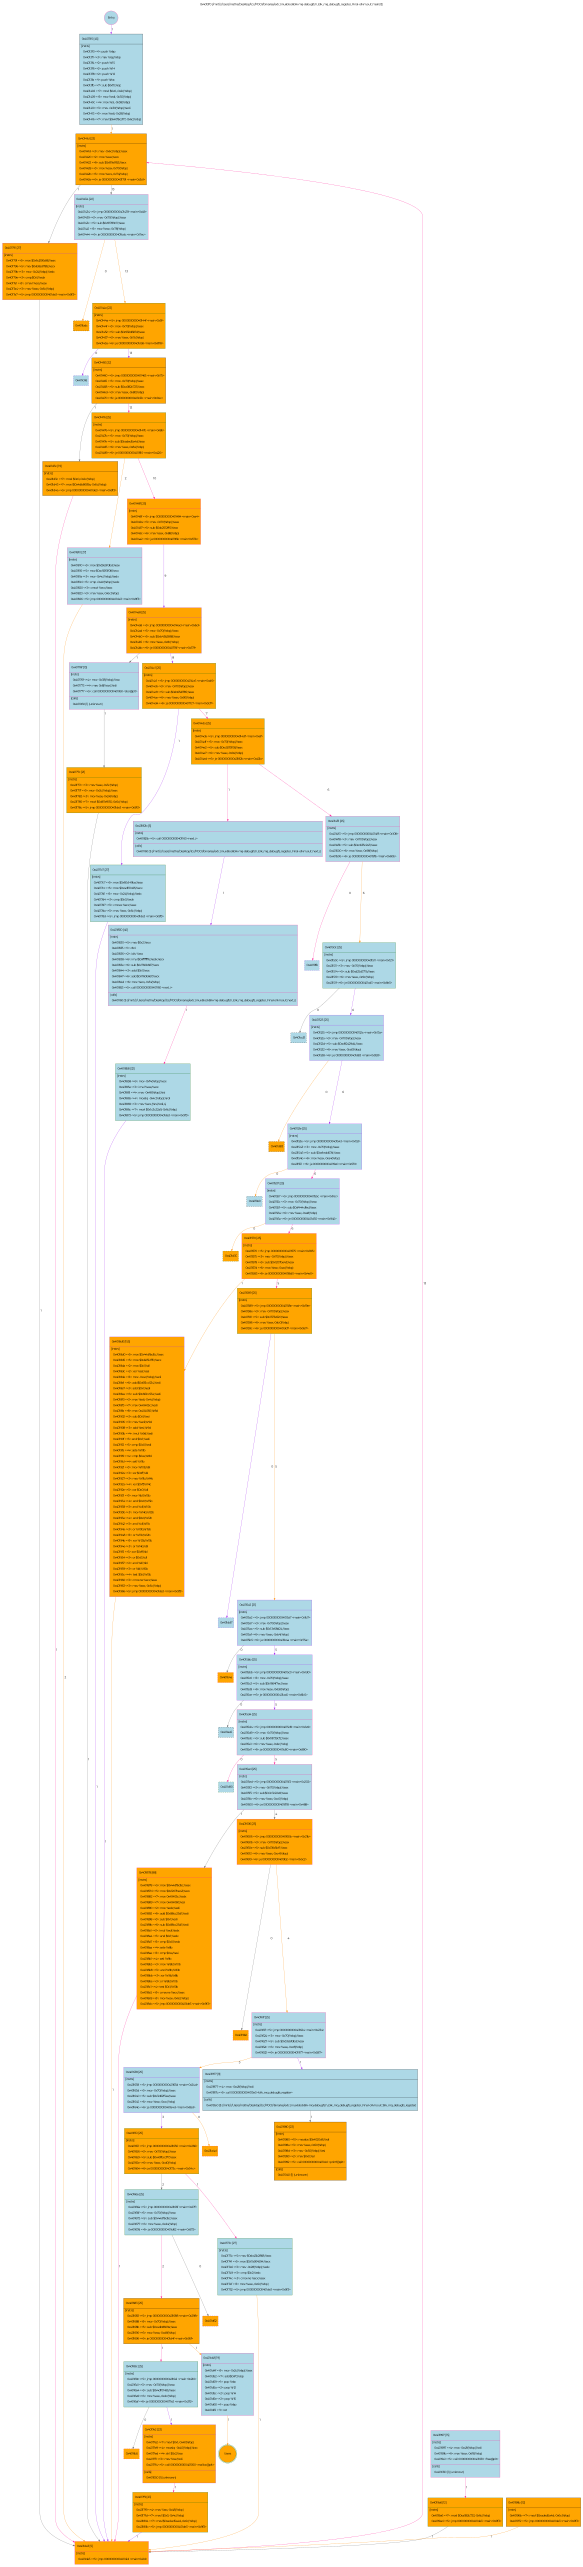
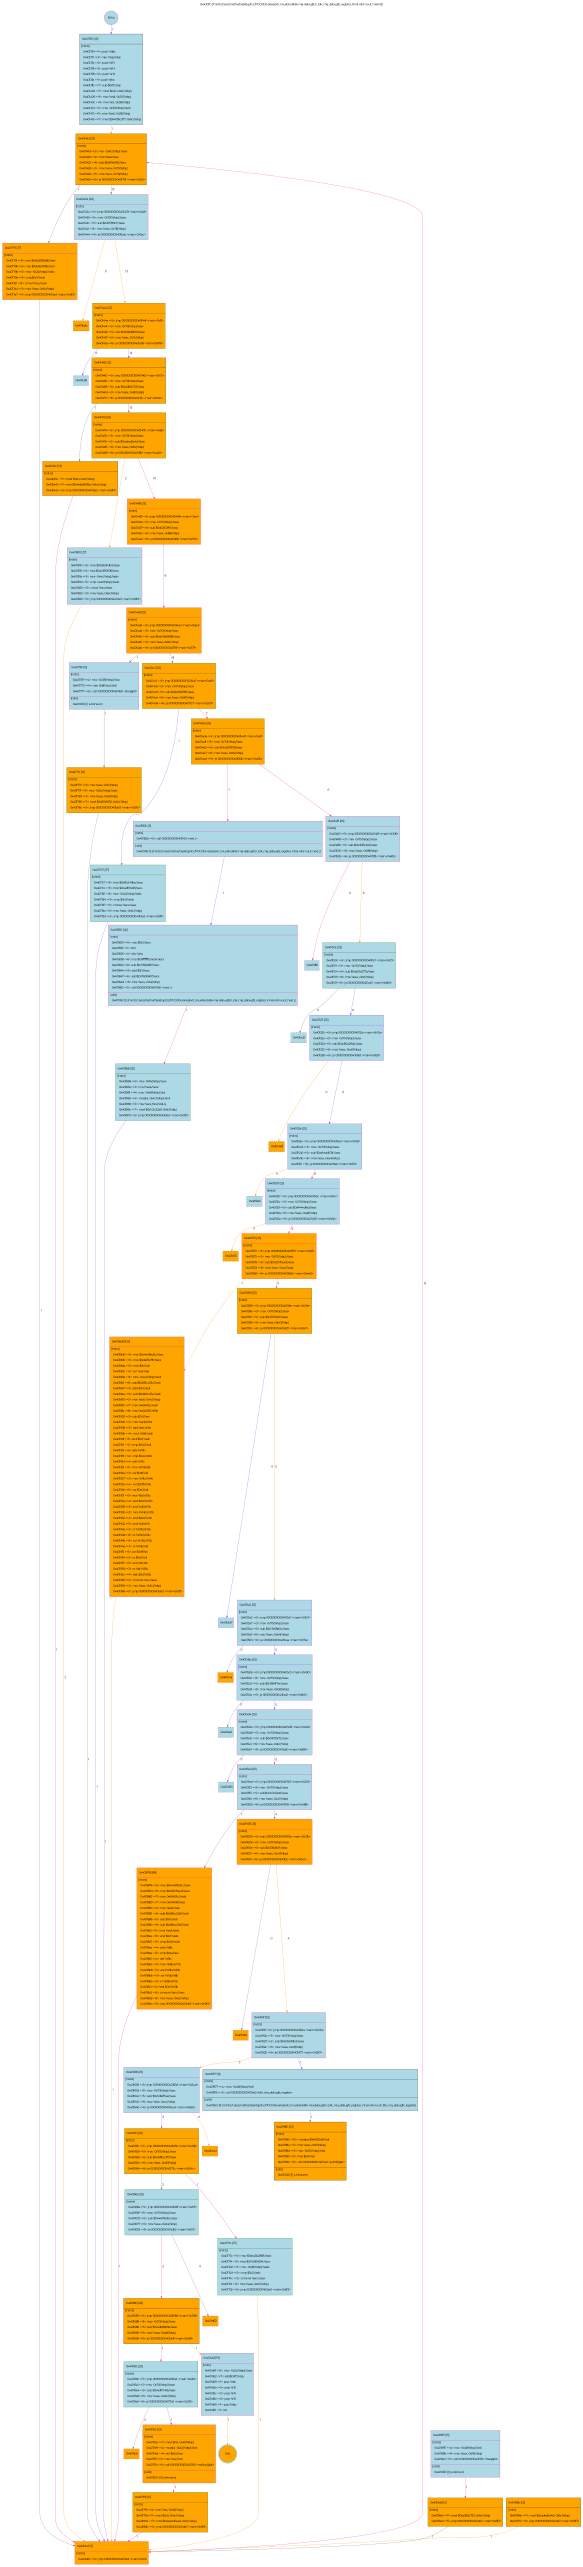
node "Users": label "Users" -> "Exit"
